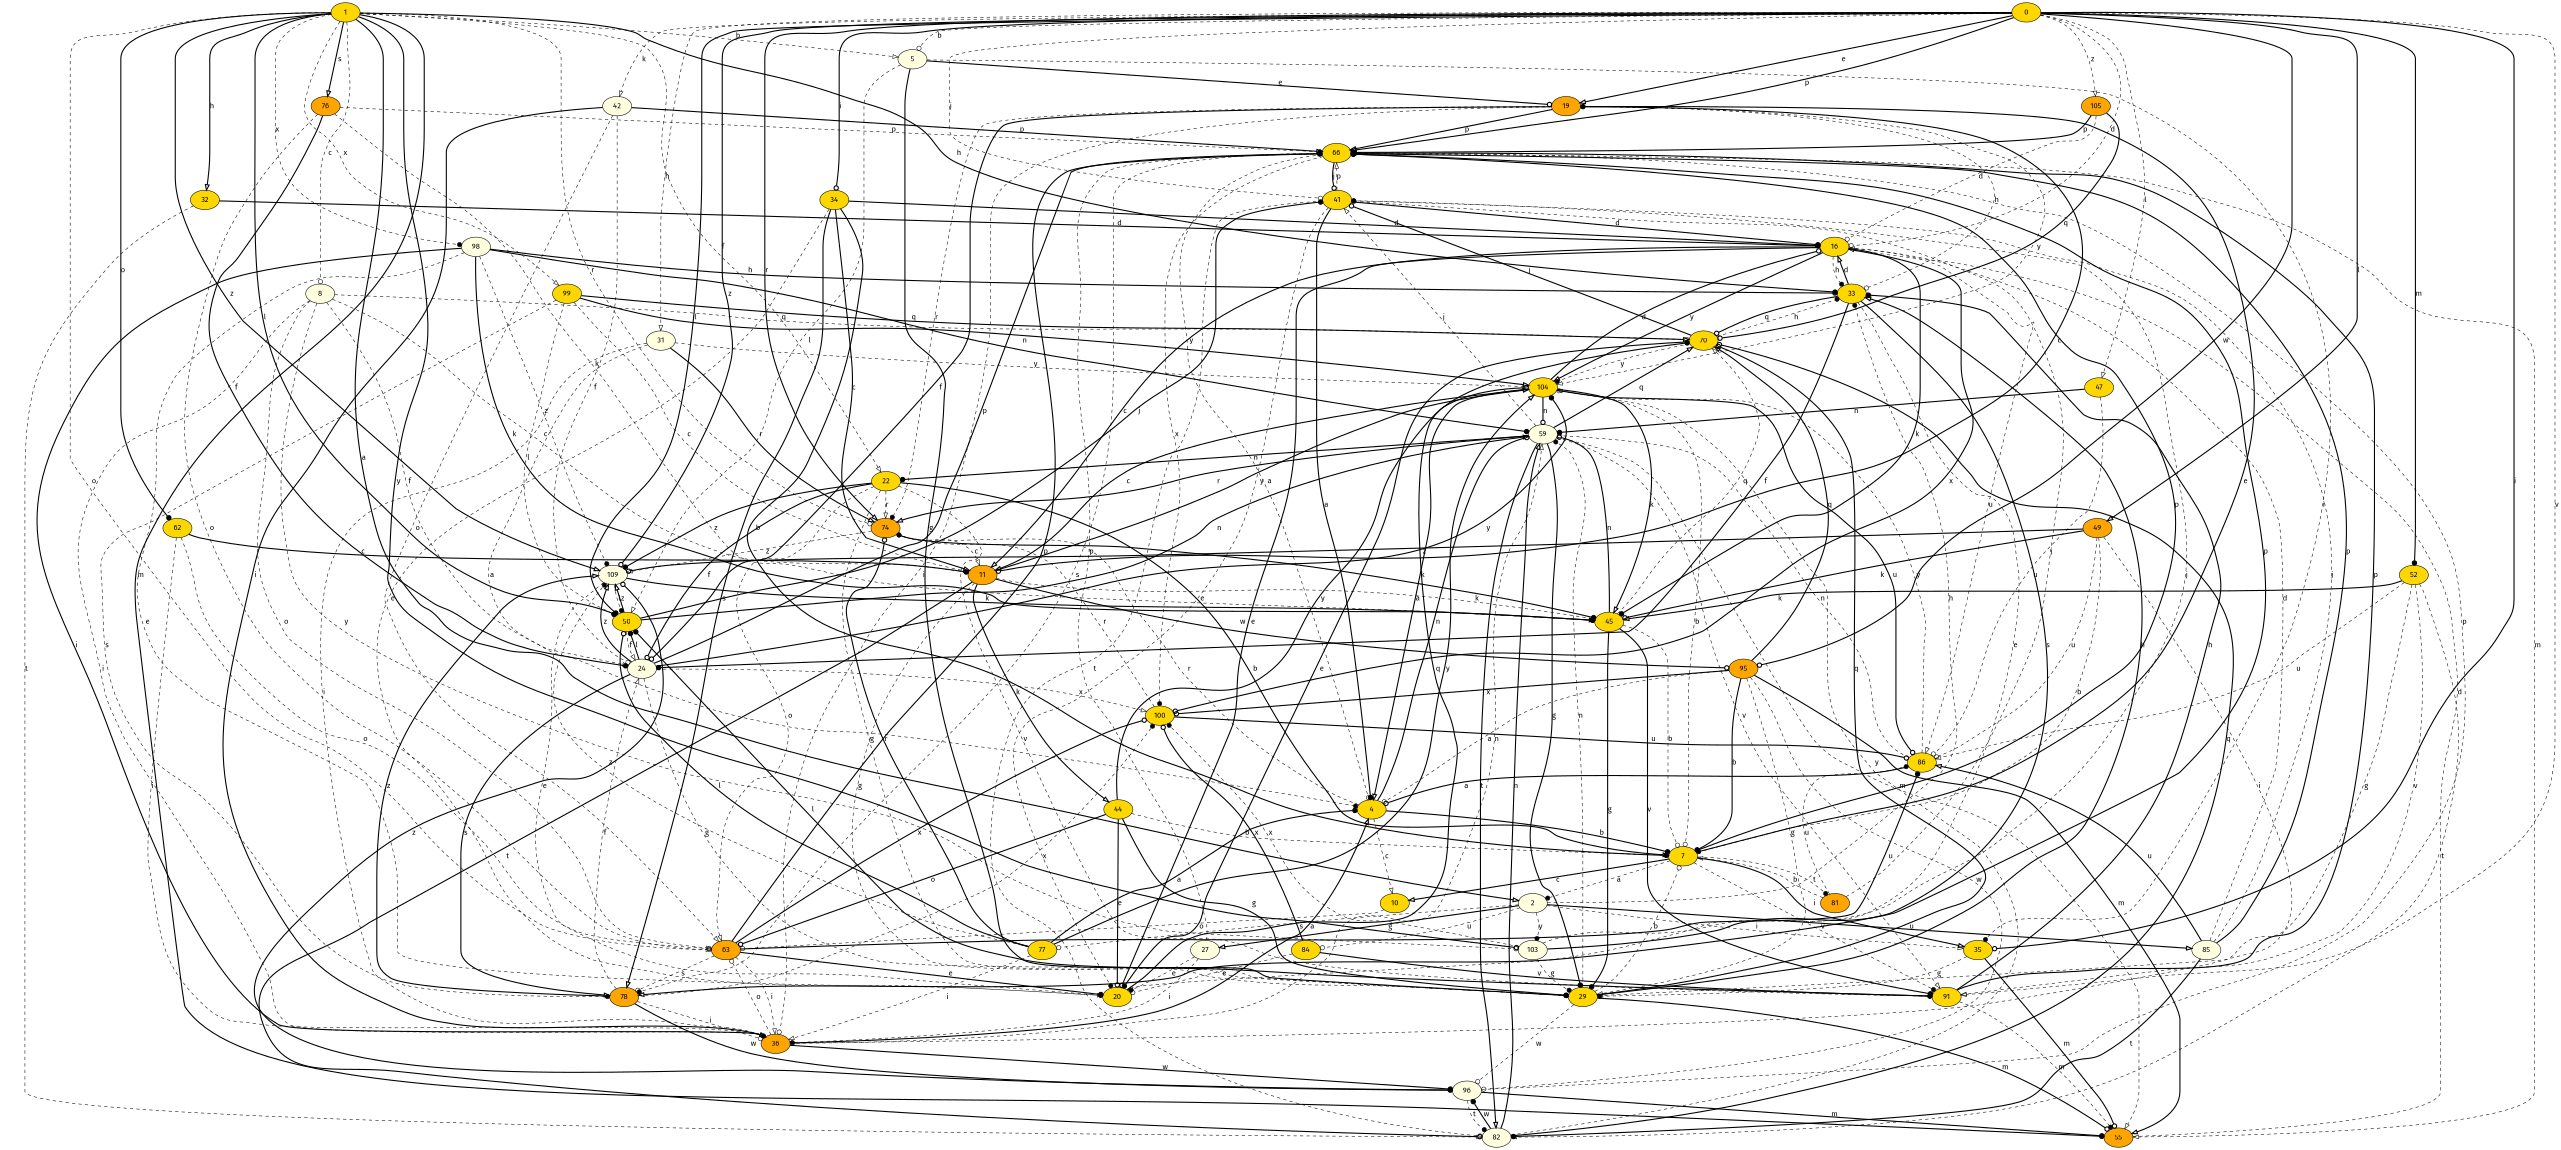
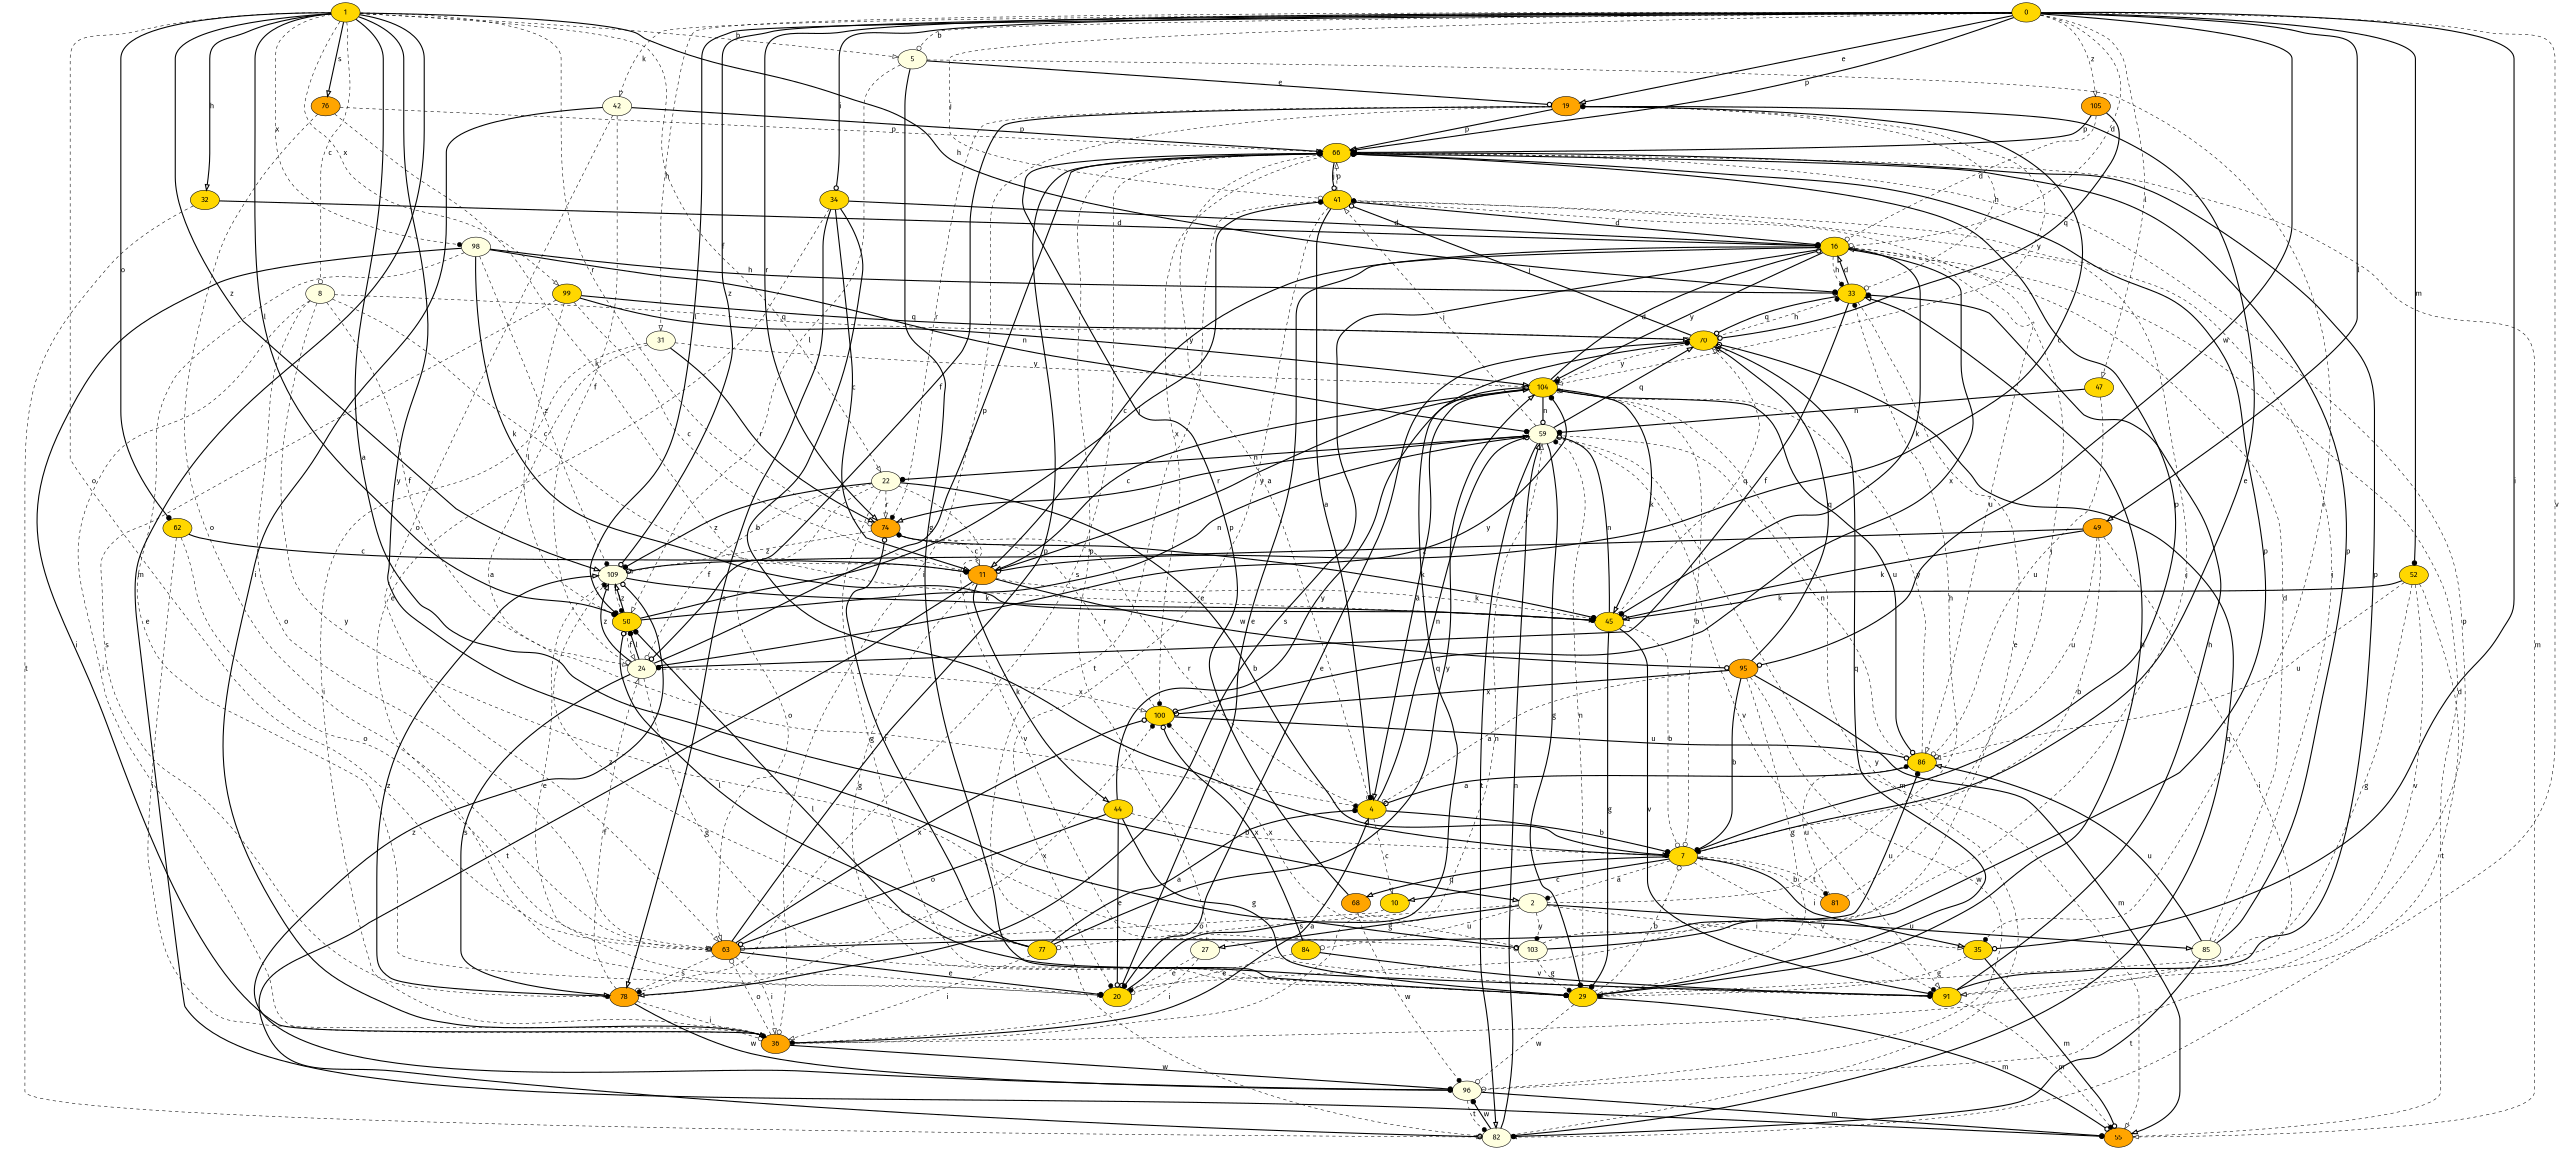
edge "76" -> "24": removed, label "f"
node "22": fillcolor gold -> lightyellow
edge "22" -> "24": style bold -> dashed
node "68": added
edge "33" -> "78": now "16" -> "78"
